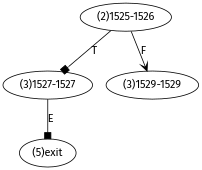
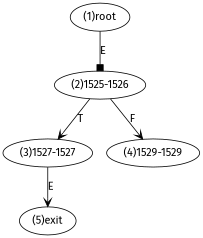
node "(1)root": added
edge "(2)1525-1526" -> "(3)1527-1527": arrowhead box -> vee
node "(3)1529-1529": label "(3)1529-1529" -> "(4)1529-1529"
edge "(3)1527-1527" -> "(5)exit": arrowhead box -> vee
